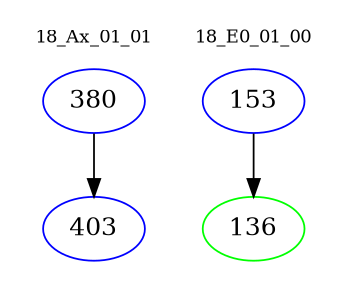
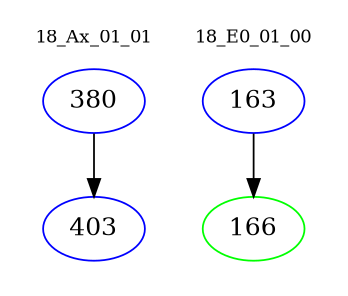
node "153": label "153" -> "163"
node "136": label "136" -> "166"
